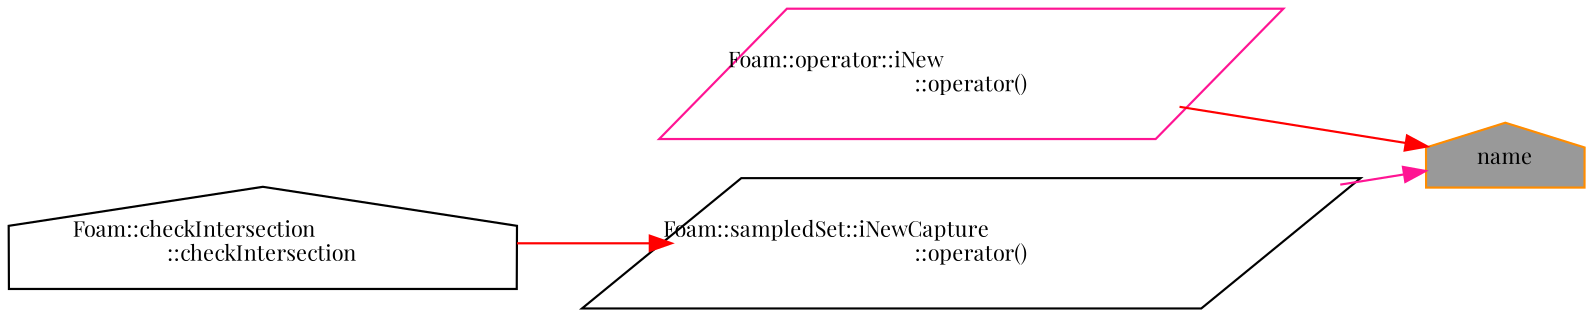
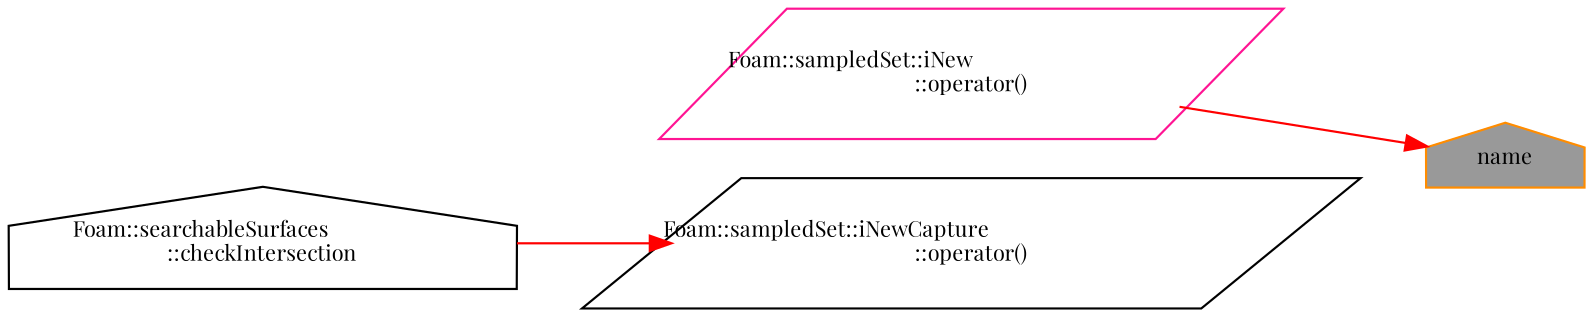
node "Foam::operator::iNew ::operator()": label "Foam::operator::iNew ::operator()" -> "Foam::sampledSet::iNew ::operator()"
edge "Foam::sampledSet::iNewCapture ::operator()" -> "name": removed
node "Foam::checkIntersection ::checkIntersection": label "Foam::checkIntersection ::checkIntersection" -> "Foam::searchableSurfaces ::checkIntersection"
